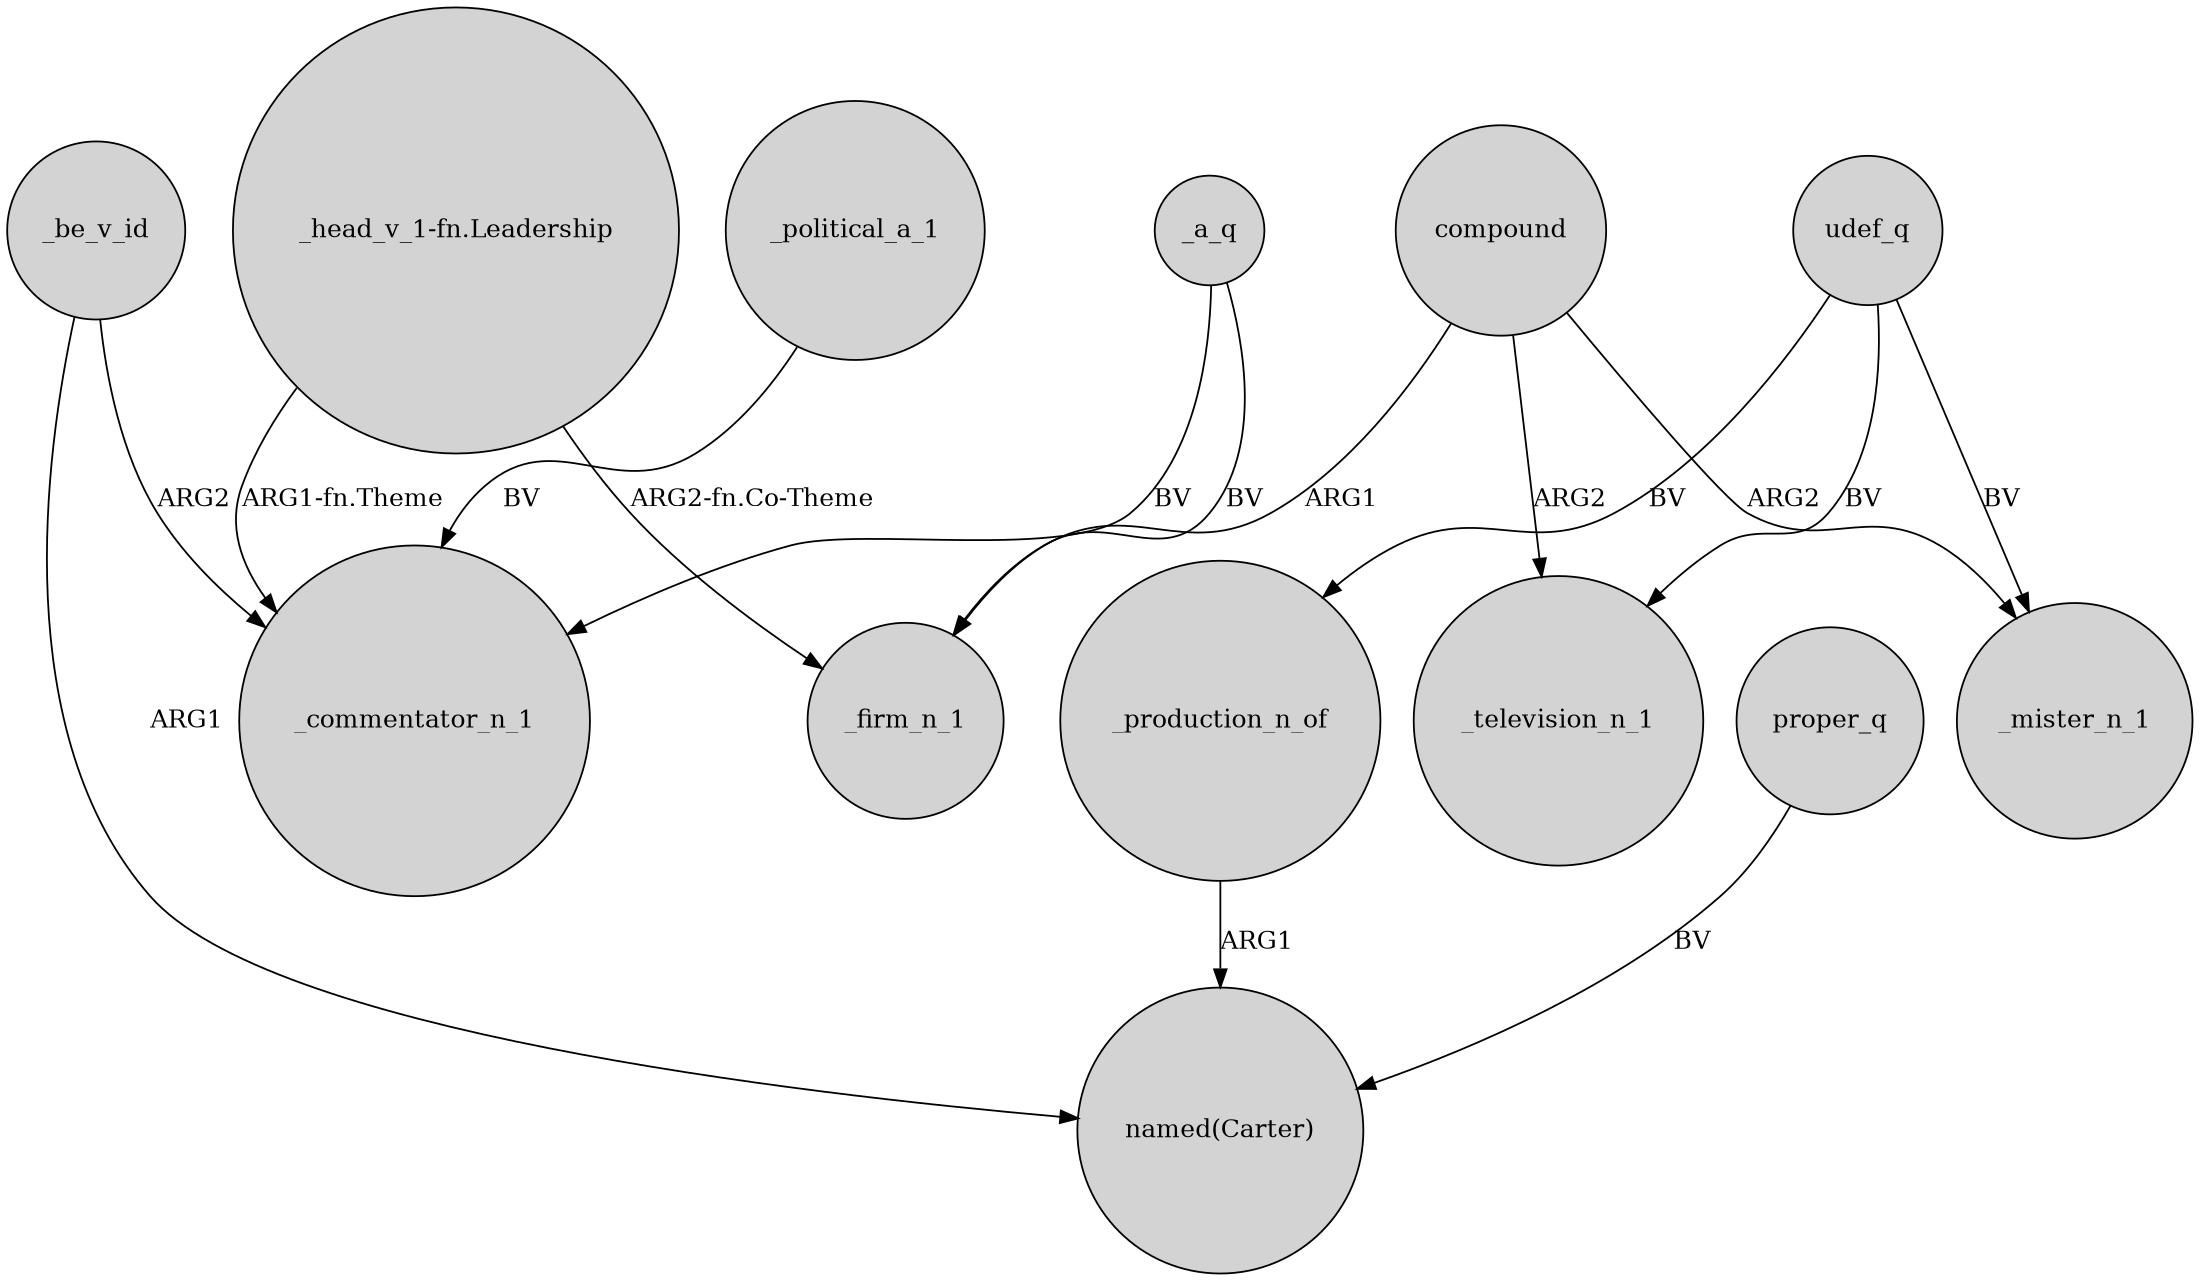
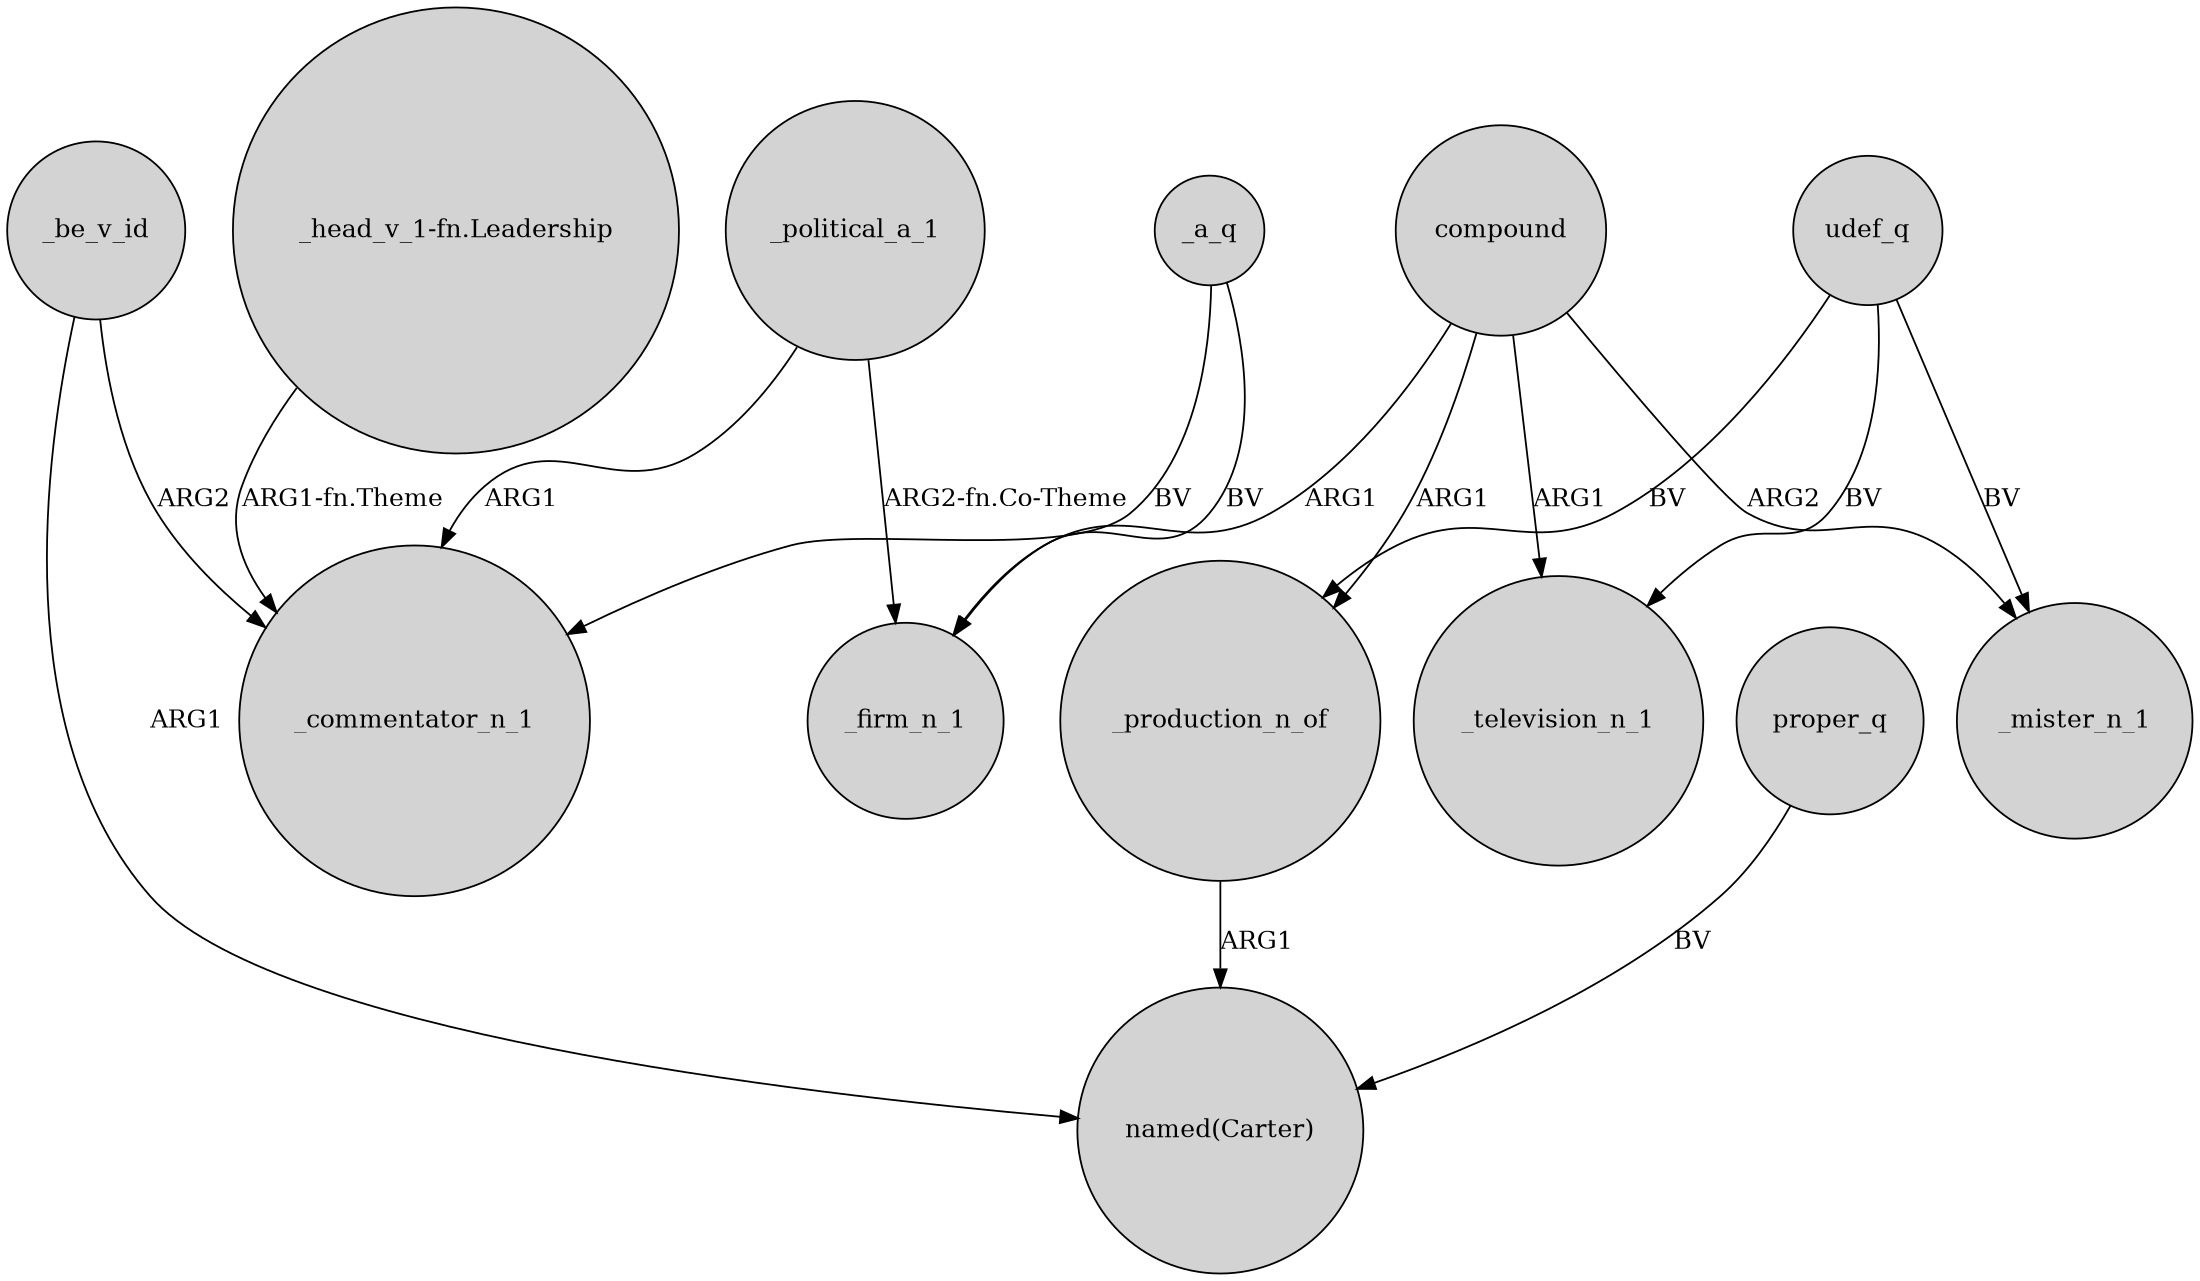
edge "compound" -> "_production_n_of": added, label "ARG1"
edge "_political_a_1" -> "_commentator_n_1": label "BV" -> "ARG1"
edge "compound" -> "_television_n_1": label "ARG2" -> "ARG1"
edge "_head_v_1-fn.Leadership" -> "_firm_n_1": now "_political_a_1" -> "_firm_n_1"
